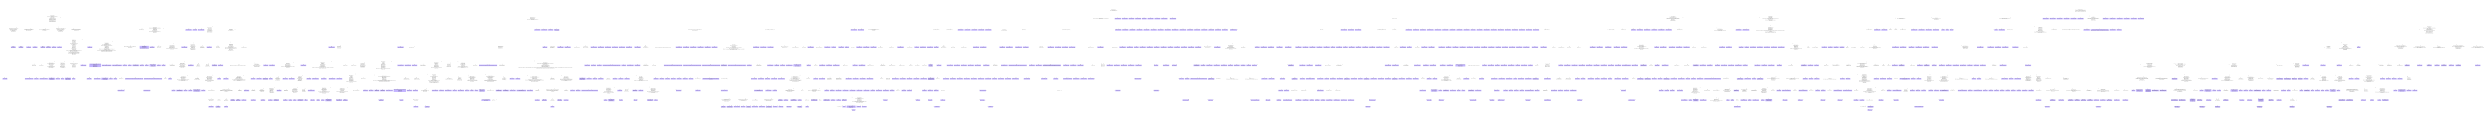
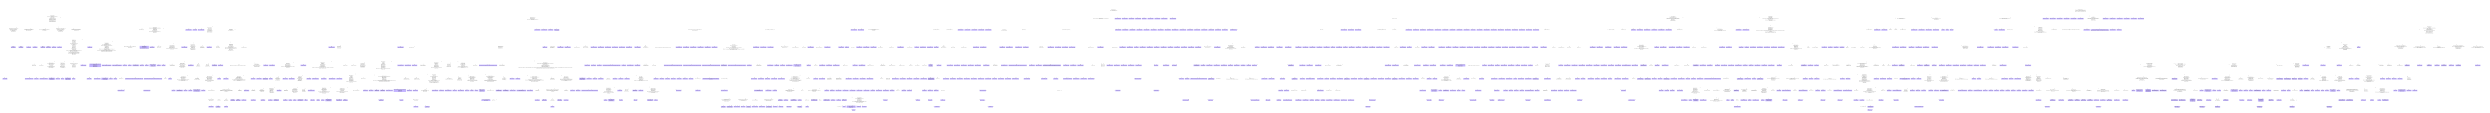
node "[424,747,knew]": removed
node "[850,858,vquad]": added
node "[1123,1131,sum] [1123,(1129,1130),sum]": removed
